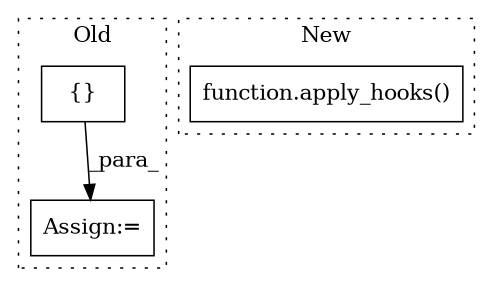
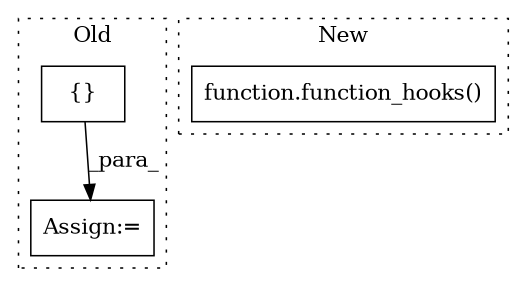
node "function.apply_hooks()": label "function.apply_hooks()" -> "function.function_hooks()"
